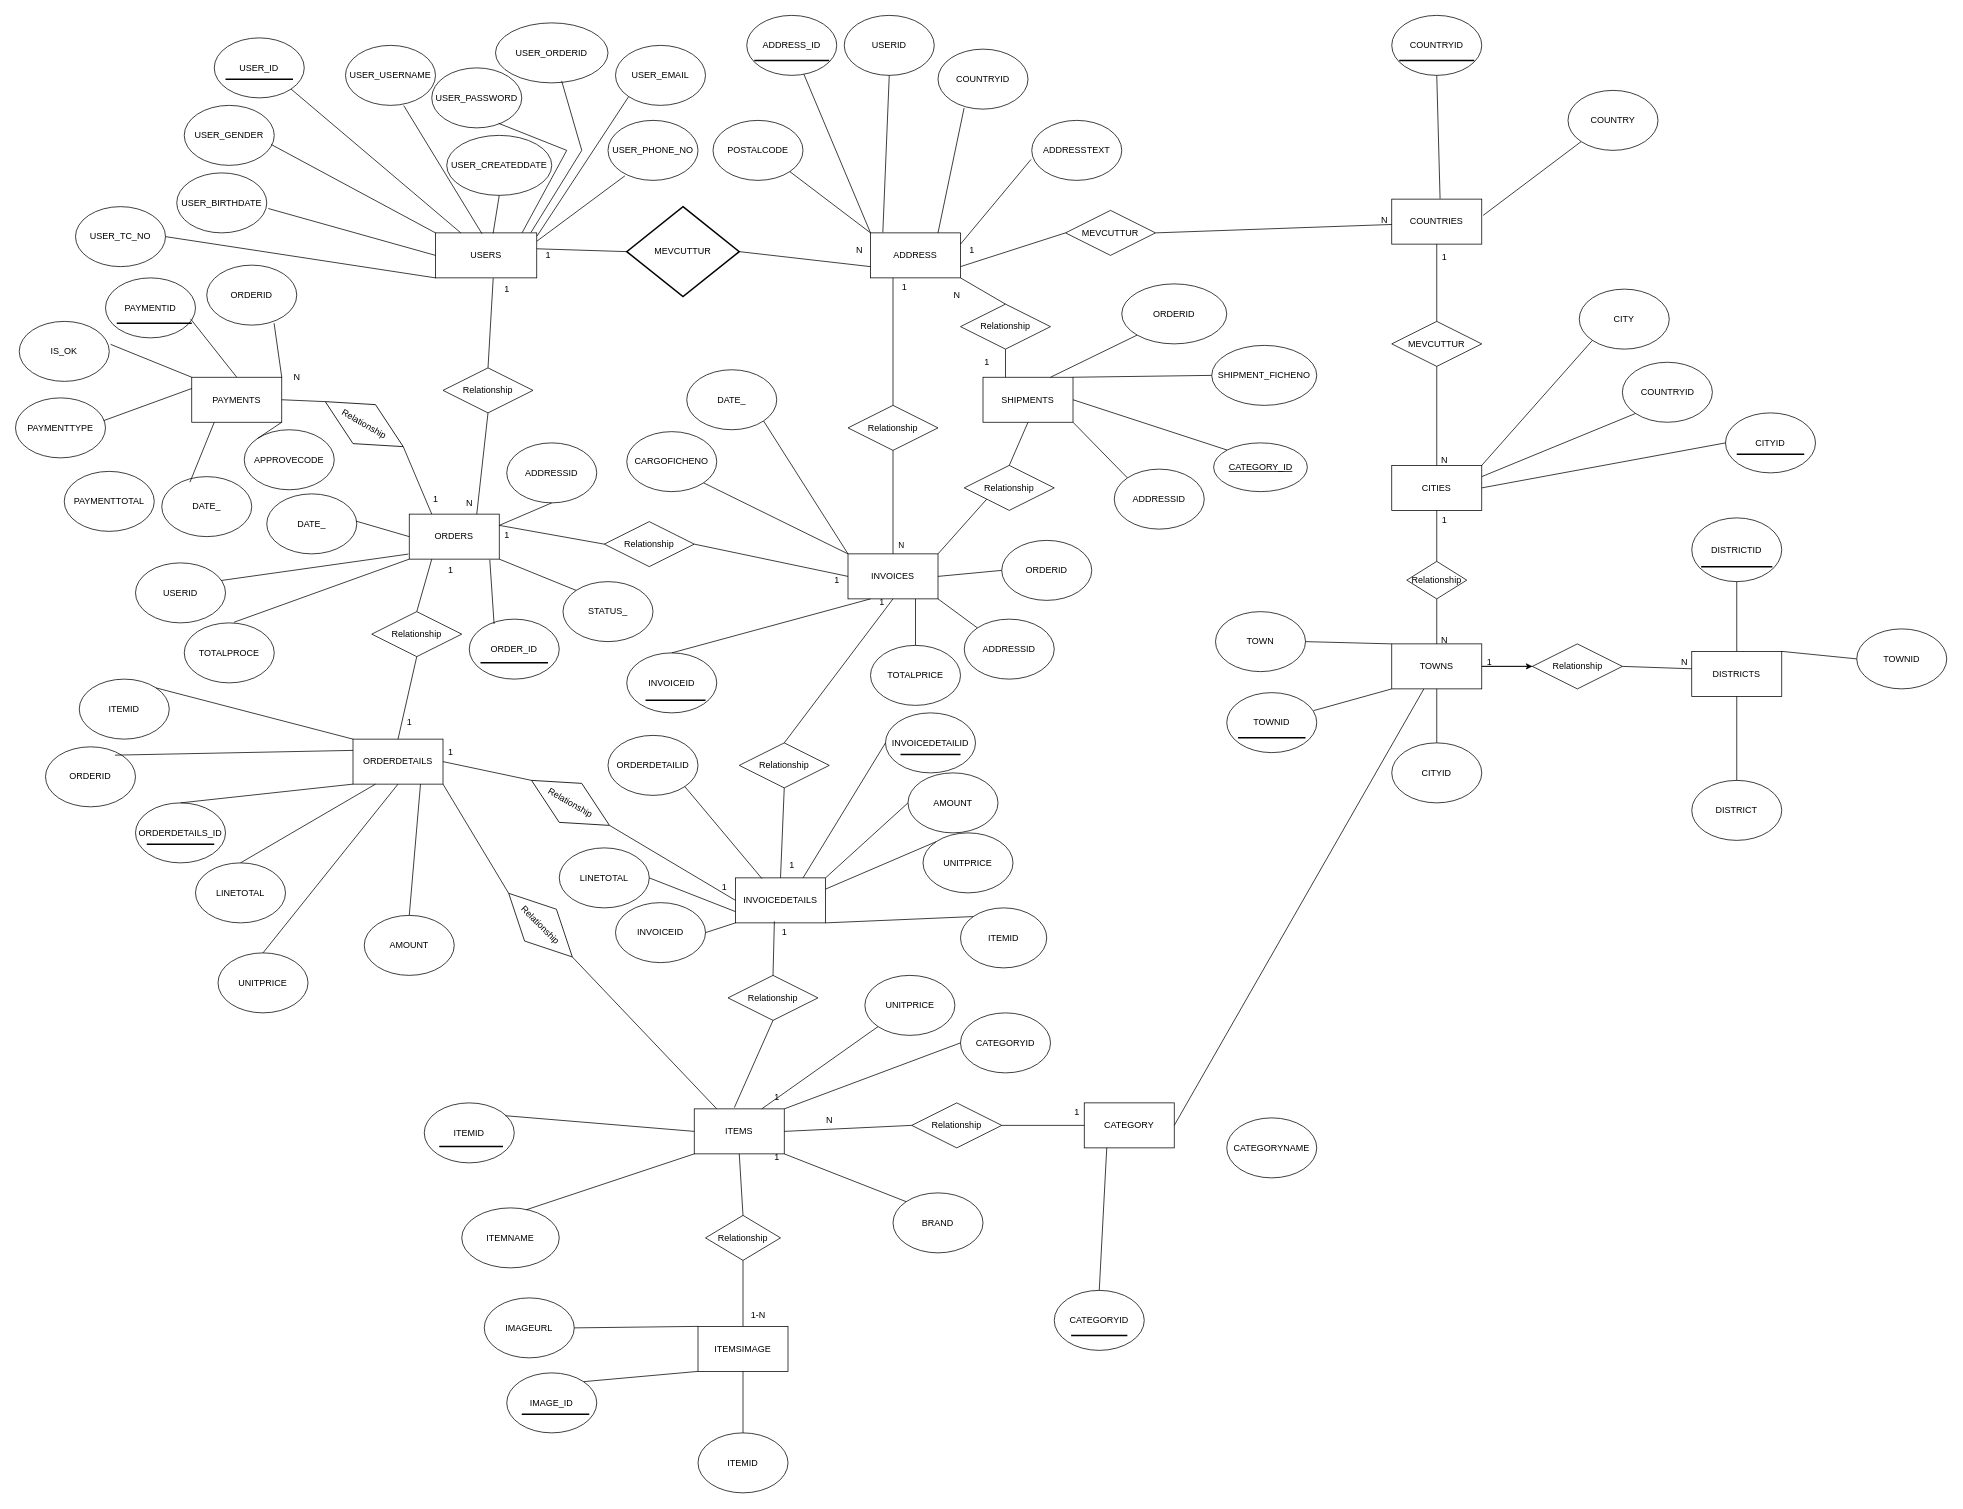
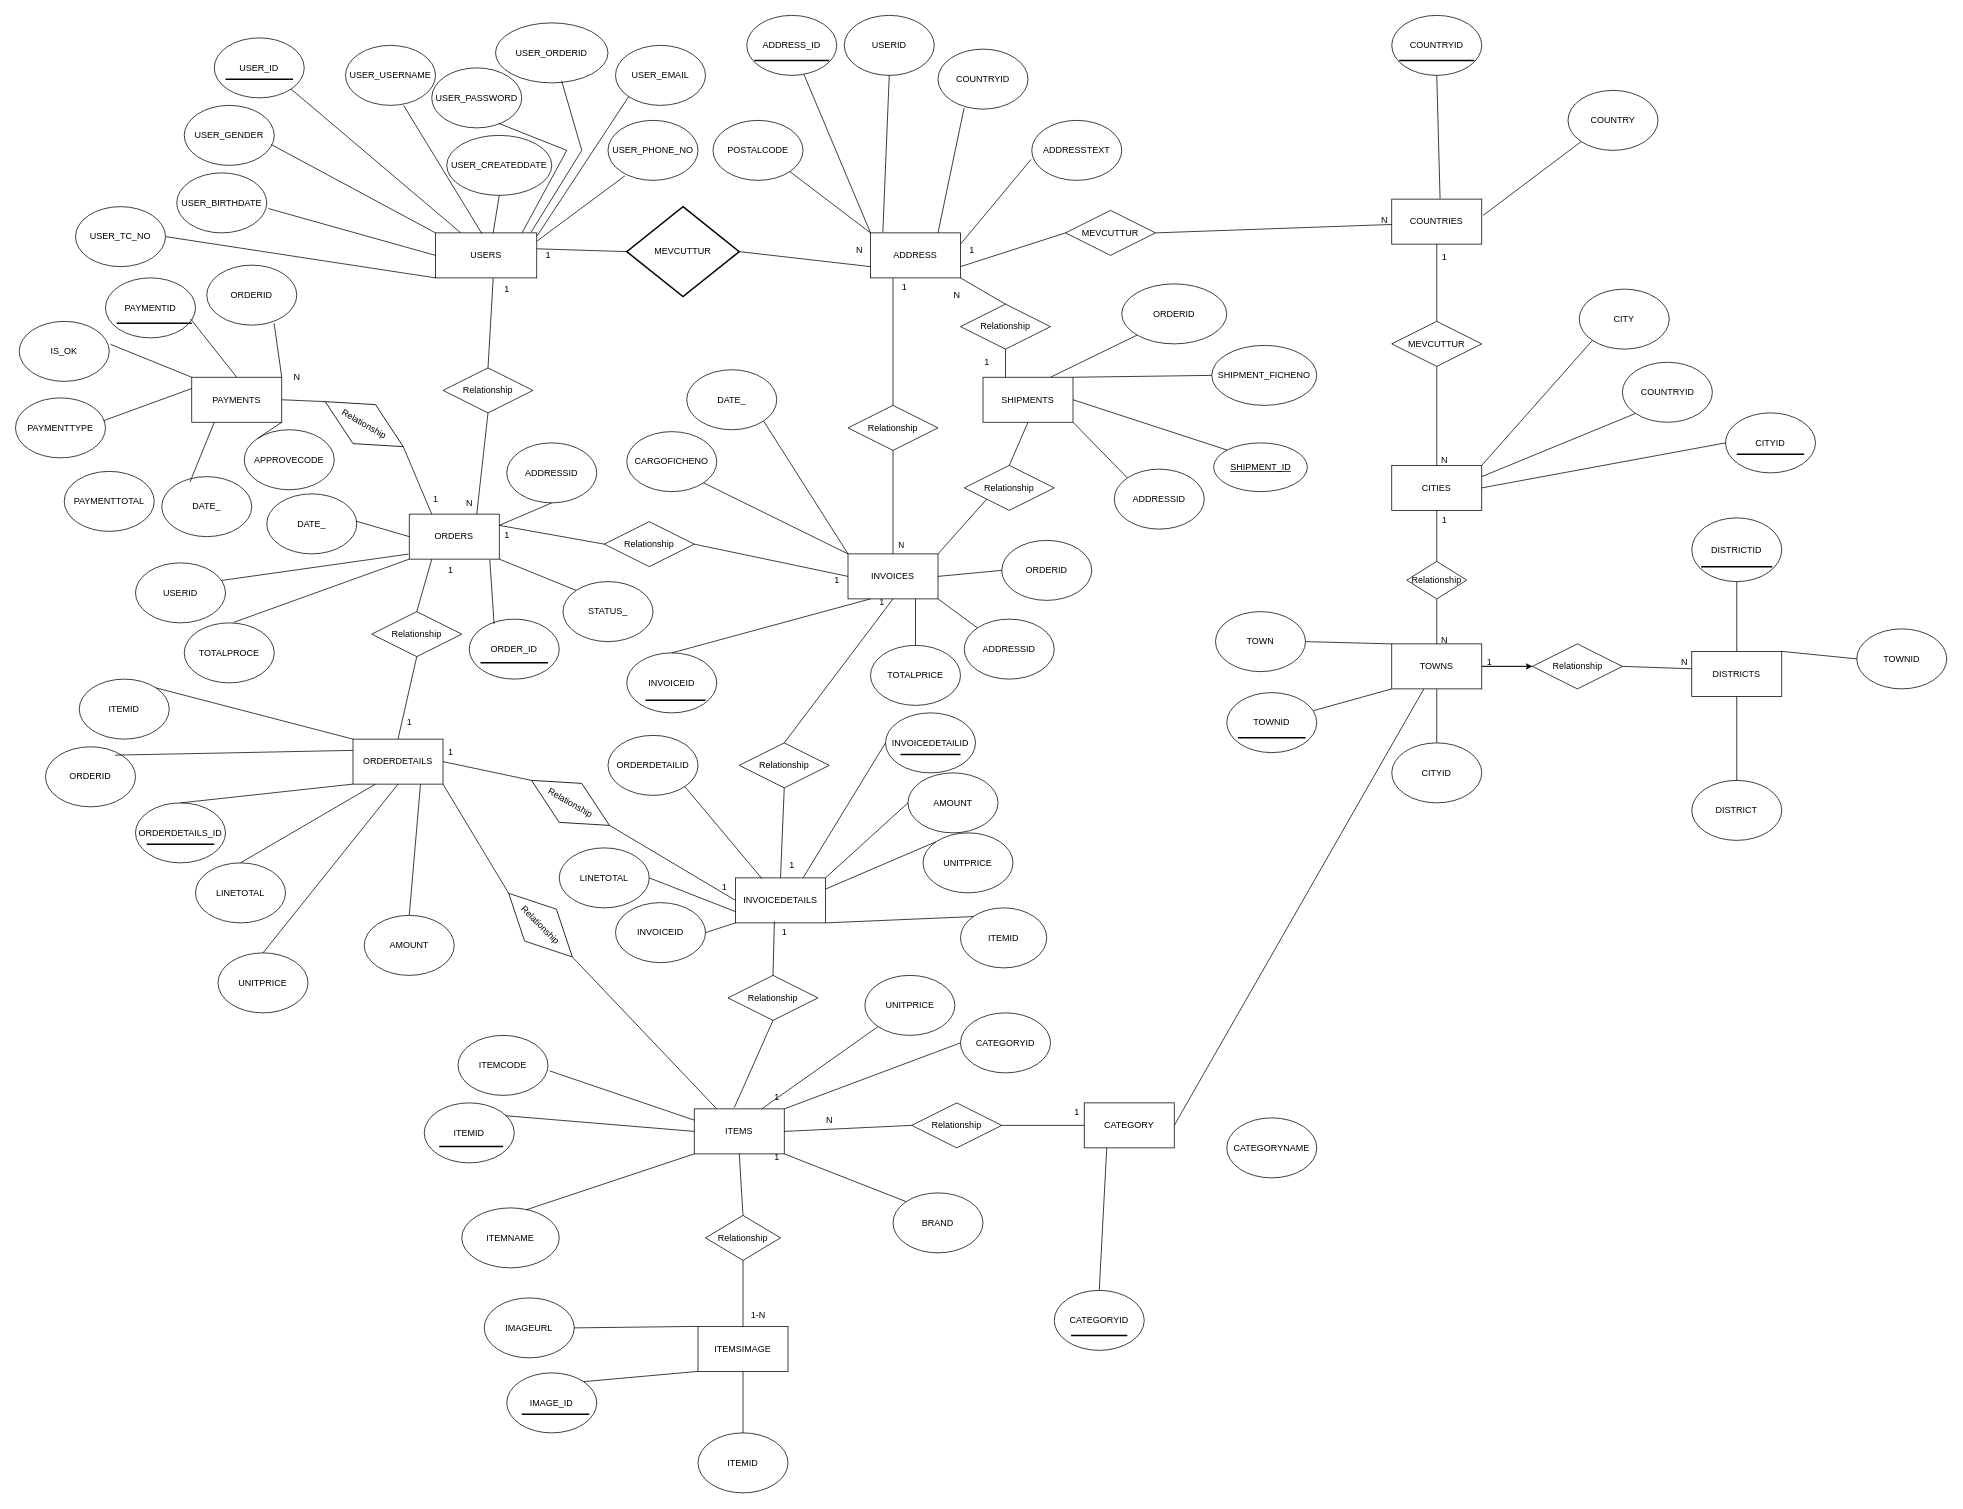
node "CATEGORY_ID": label "CATEGORY_ID" -> "SHIPMENT_ID"
node "ITEMCODE": added
edge "ITEMCODE" -- "ITEMS": added
